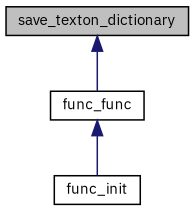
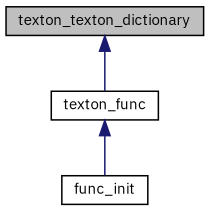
node "save_texton_dictionary": label "save_texton_dictionary" -> "texton_texton_dictionary"
node "func_func": label "func_func" -> "texton_func"
